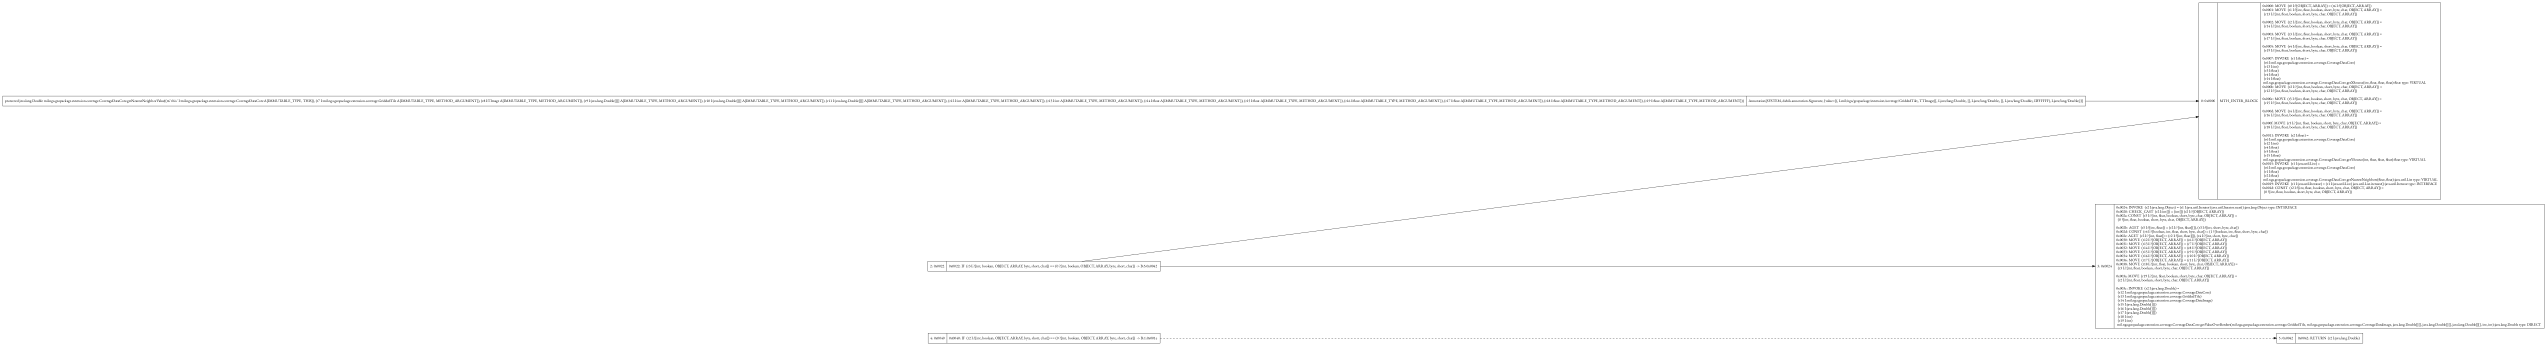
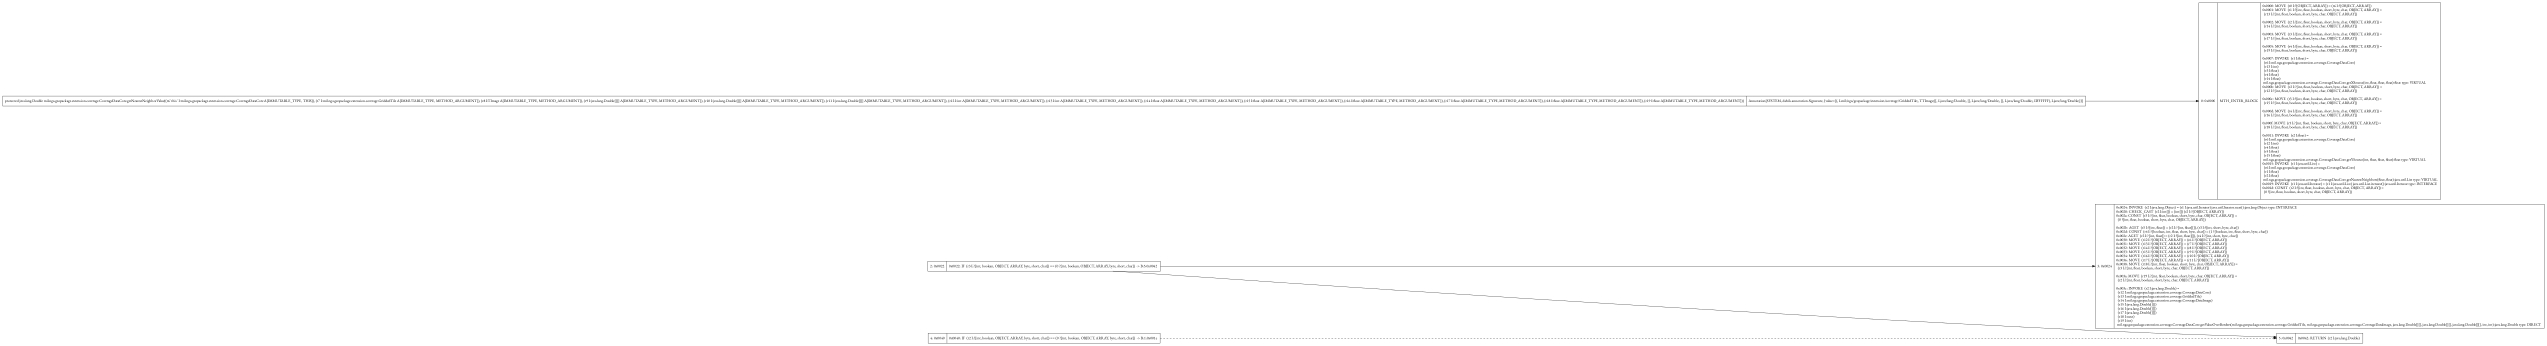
edge "2: 0x0022" -> "0: 0x0000": now "2: 0x0022" -> "5: 0x0042"
node "3: 0x0024": text "(r18 I:int)" -> "(r18 I:next)"
